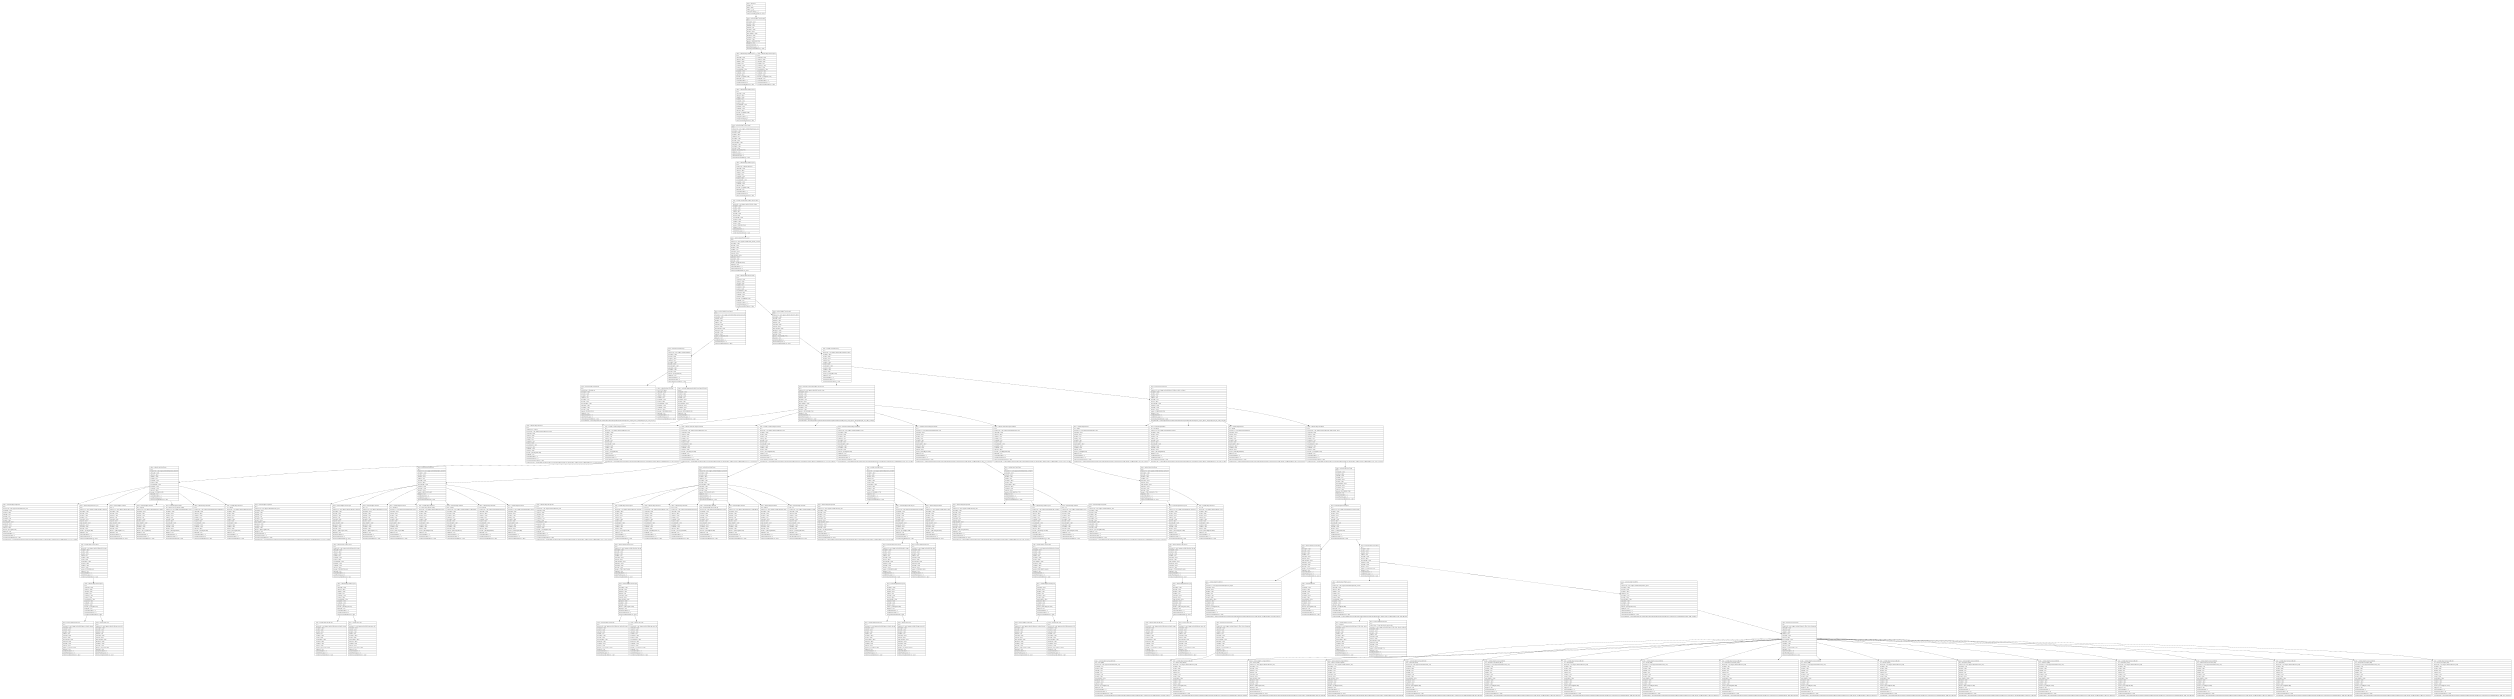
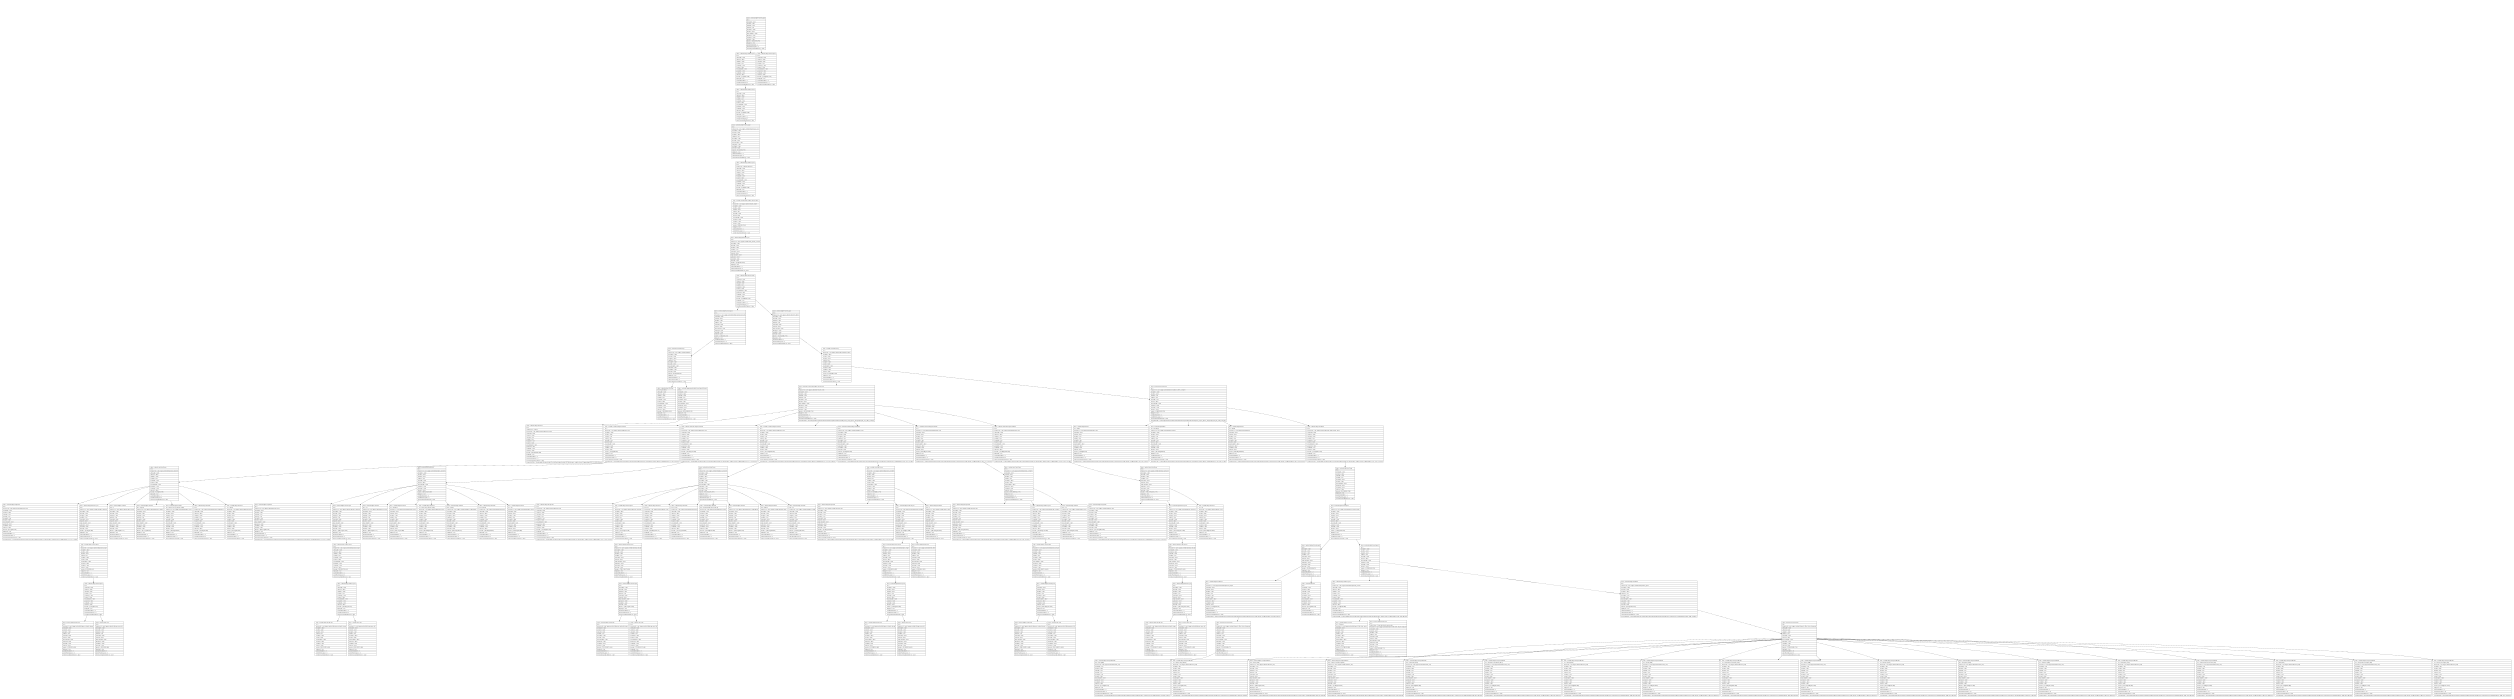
node "class = hierarchy": removed
node "class = android.widget.ImageButton": removed
